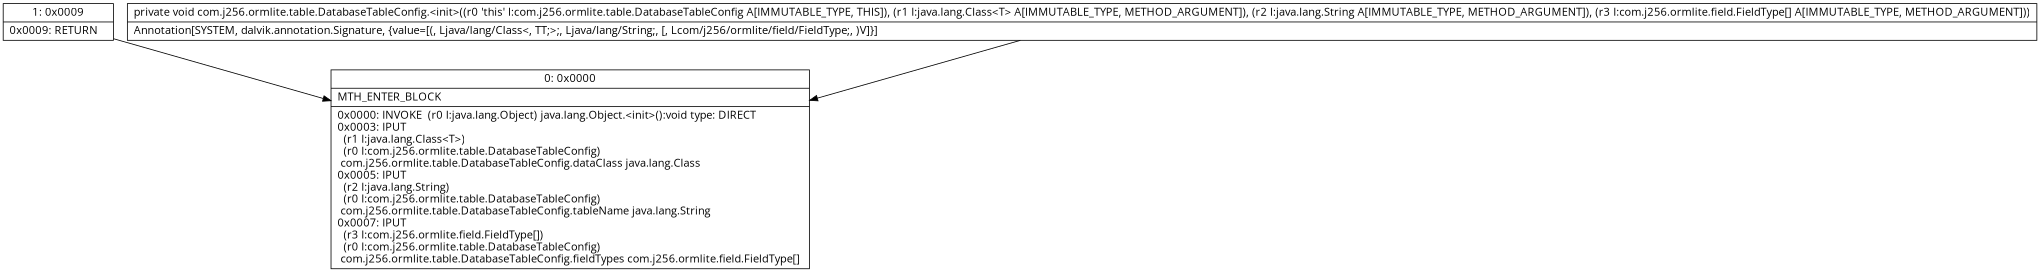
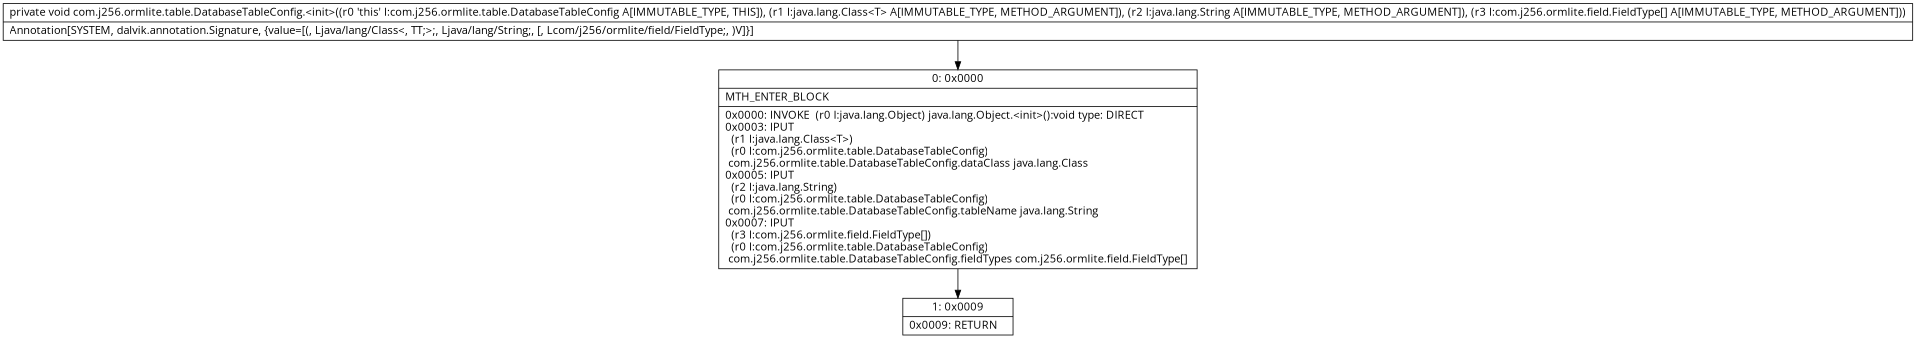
edge "1: 0x0009" -> "0: 0x0000": reversed
